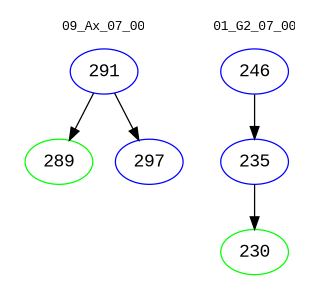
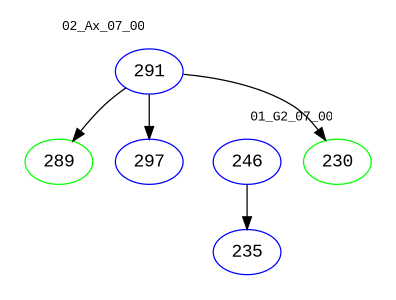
cluster "09_Ax_07_00": label "09_Ax_07_00" -> "02_Ax_07_00"
edge "235" -> "230": now "291" -> "230"
